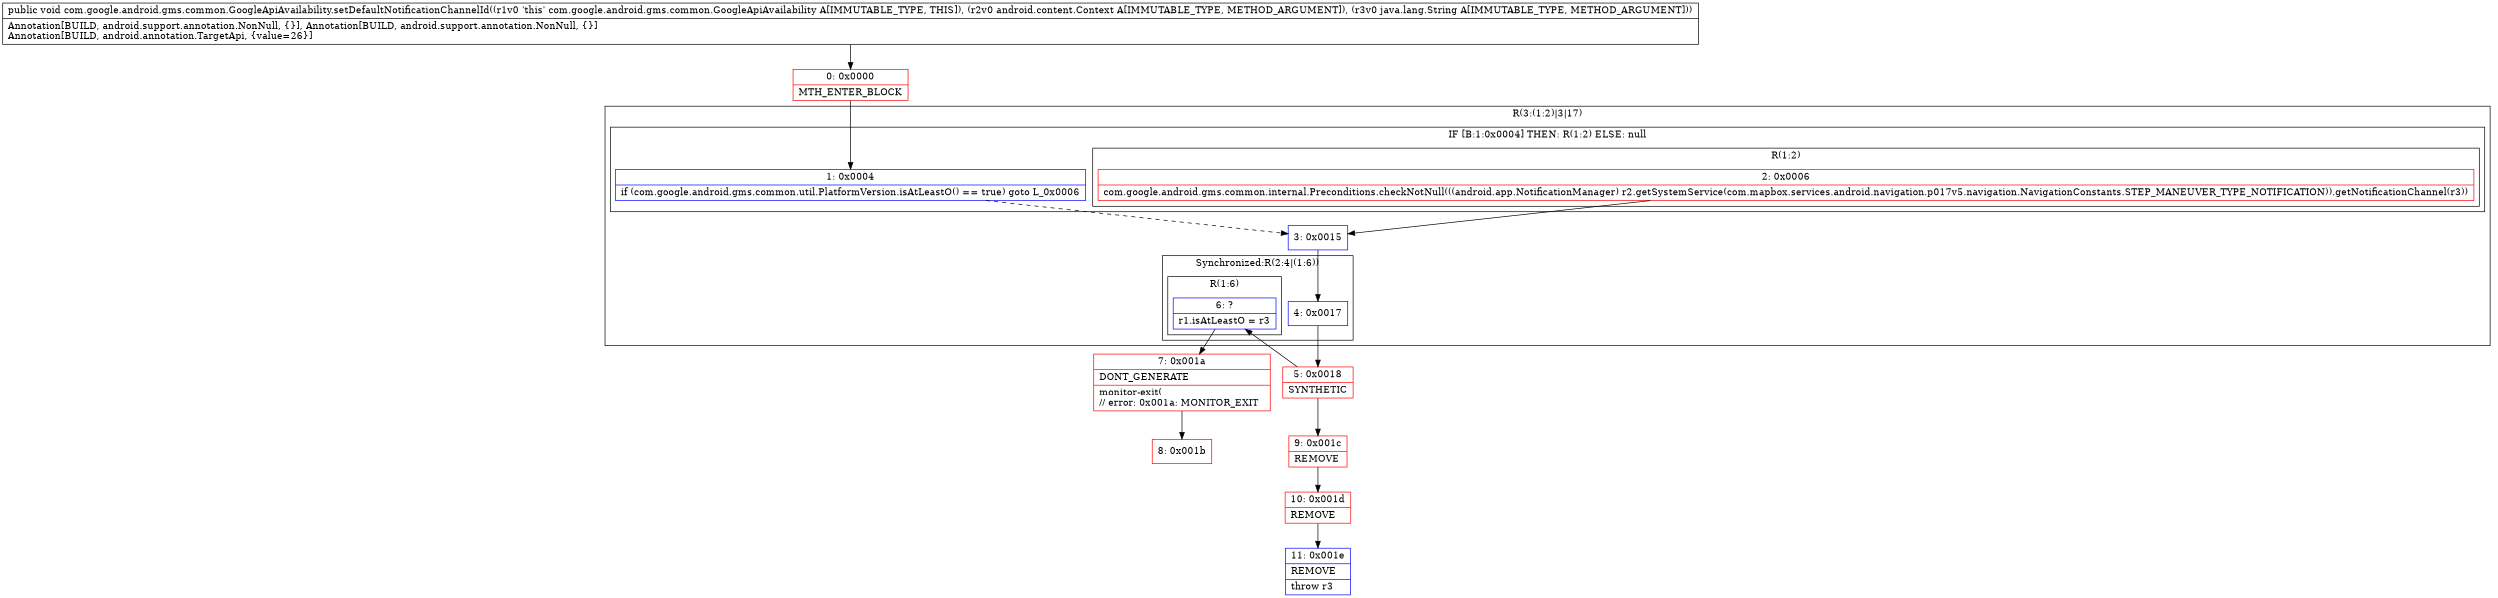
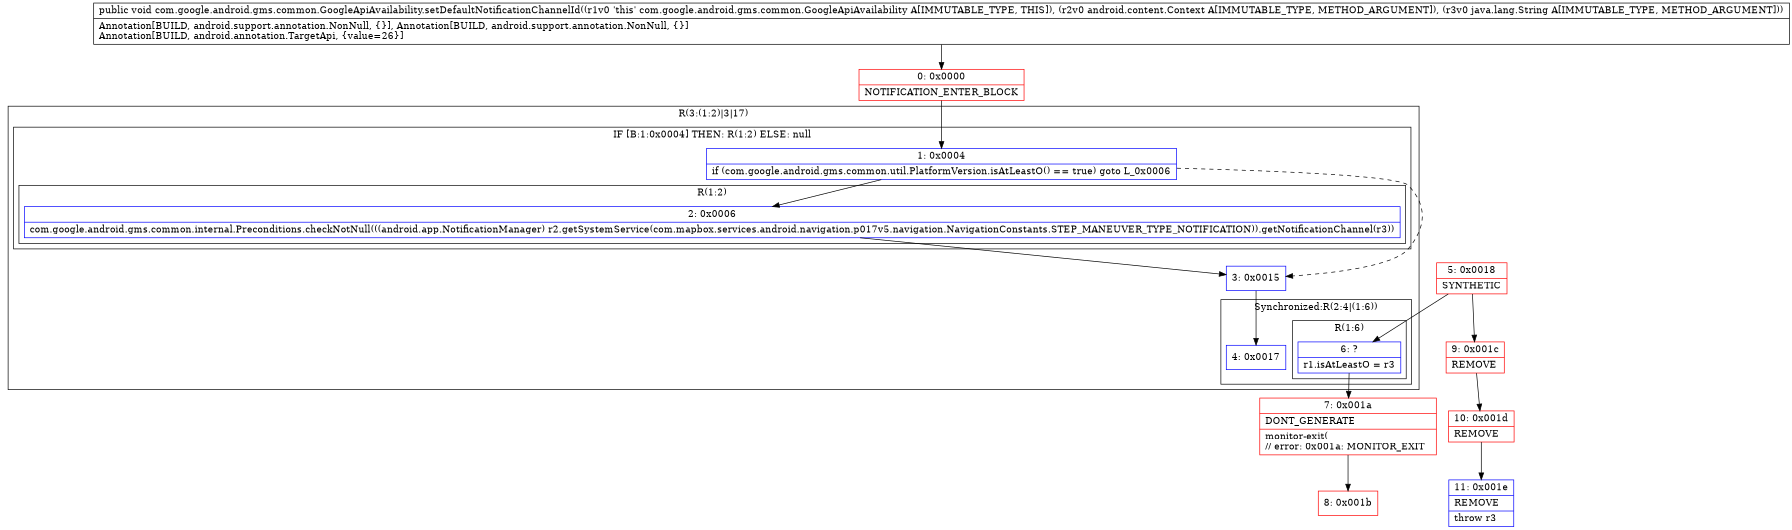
node "0: 0x0000": text "MTH_ENTER_BLOCK" -> "NOTIFICATION_ENTER_BLOCK"
node "2: 0x0006": color red -> blue
edge "1: 0x0004" -> "2: 0x0006": added
edge "4: 0x0017" -> "5: 0x0018": removed
